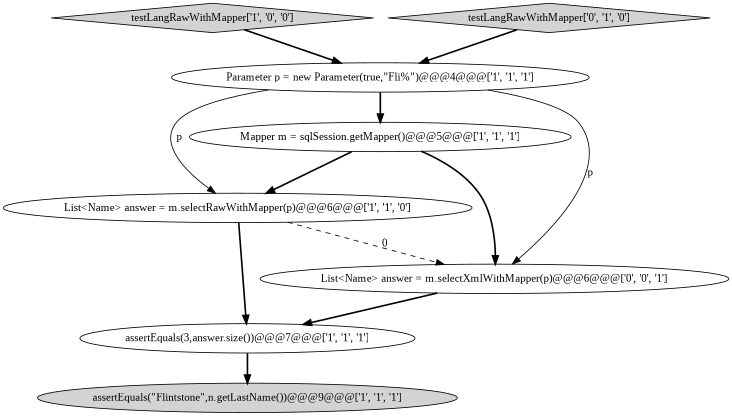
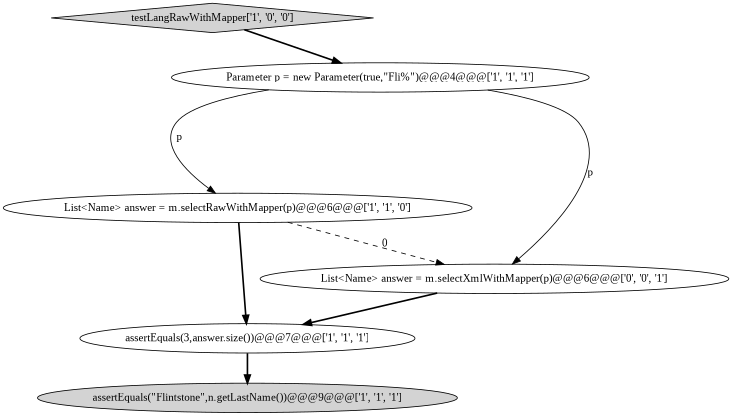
node "testLangRawWithMapper['0', '1', '0']": removed
node "Mapper m = sqlSession.getMapper()@@@5@@@['1', '1', '1']": removed
